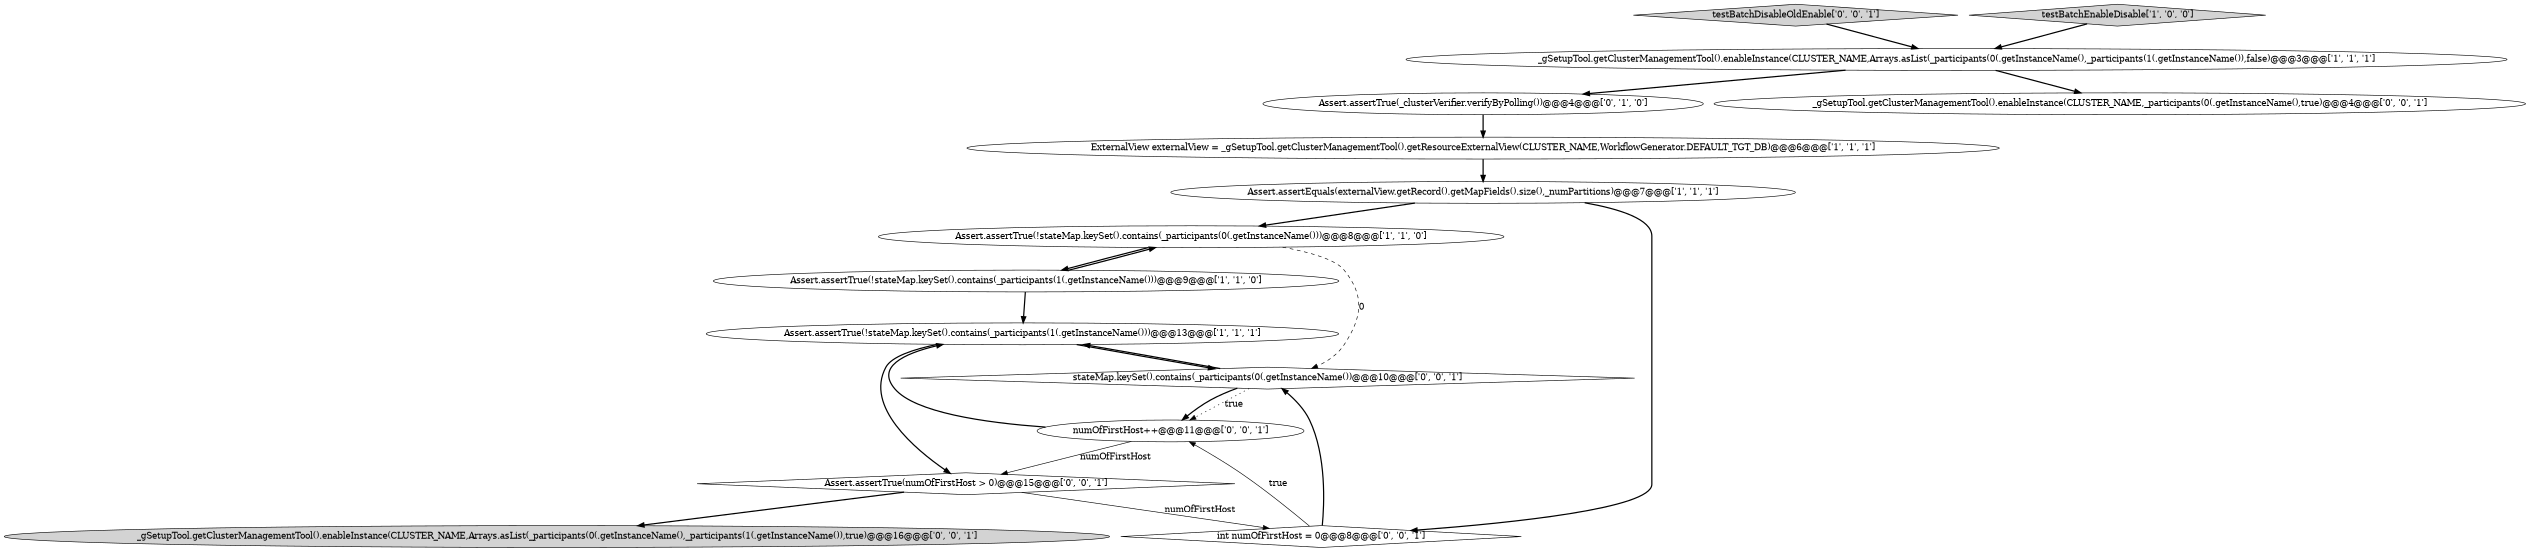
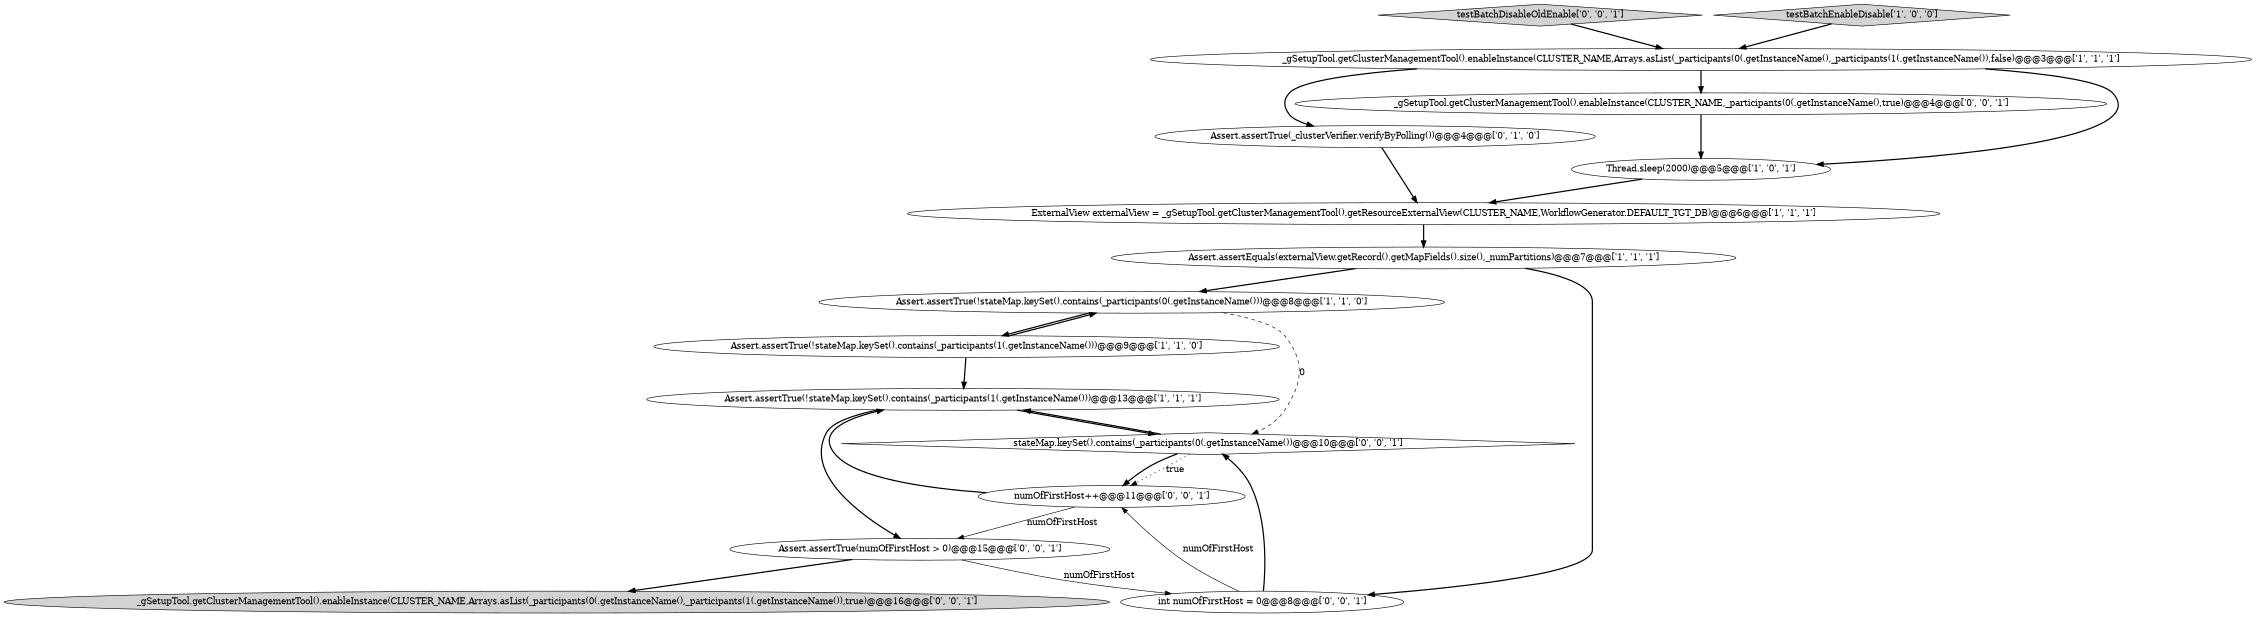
node "Thread.sleep(2000)@@@5@@@['1', '0', '1']": added
node "Assert.assertTrue(numOfFirstHost > 0)@@@15@@@['0', '0', '1']": shape diamond -> ellipse
edge "int numOfFirstHost = 0@@@8@@@['0', '0', '1']" -> "numOfFirstHost++@@@11@@@['0', '0', '1']": label "true" -> "numOfFirstHost"
node "int numOfFirstHost = 0@@@8@@@['0', '0', '1']": shape diamond -> ellipse
